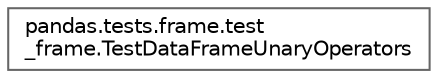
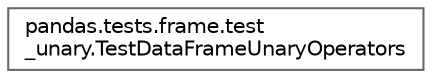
node "pandas.tests.frame.test _frame.TestDataFrameUnaryOperators": label "pandas.tests.frame.test _frame.TestDataFrameUnaryOperators" -> "pandas.tests.frame.test _unary.TestDataFrameUnaryOperators"
